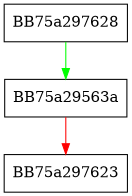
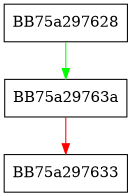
node "BB75a29563a": label "BB75a29563a" -> "BB75a29763a"
node "BB75a297623": label "BB75a297623" -> "BB75a297633"
